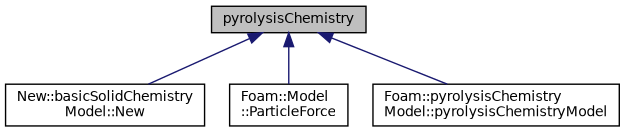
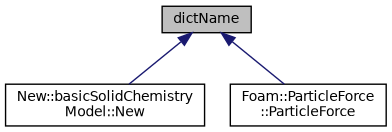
node "pyrolysisChemistry": label "pyrolysisChemistry" -> "dictName"
node "Foam::Model ::ParticleForce": label "Foam::Model ::ParticleForce" -> "Foam::ParticleForce ::ParticleForce"
node "Foam::pyrolysisChemistry Model::pyrolysisChemistryModel": removed
